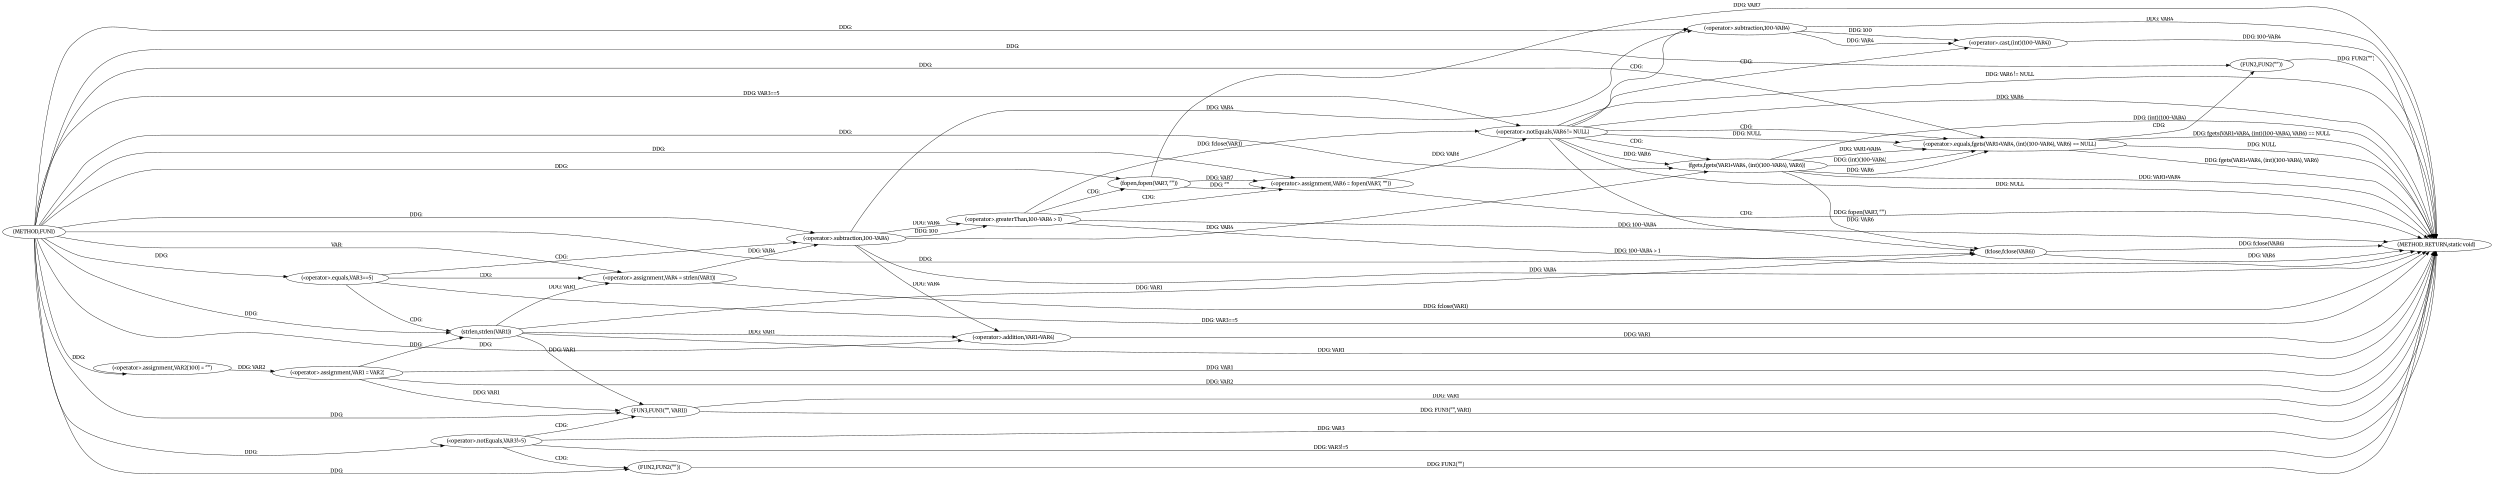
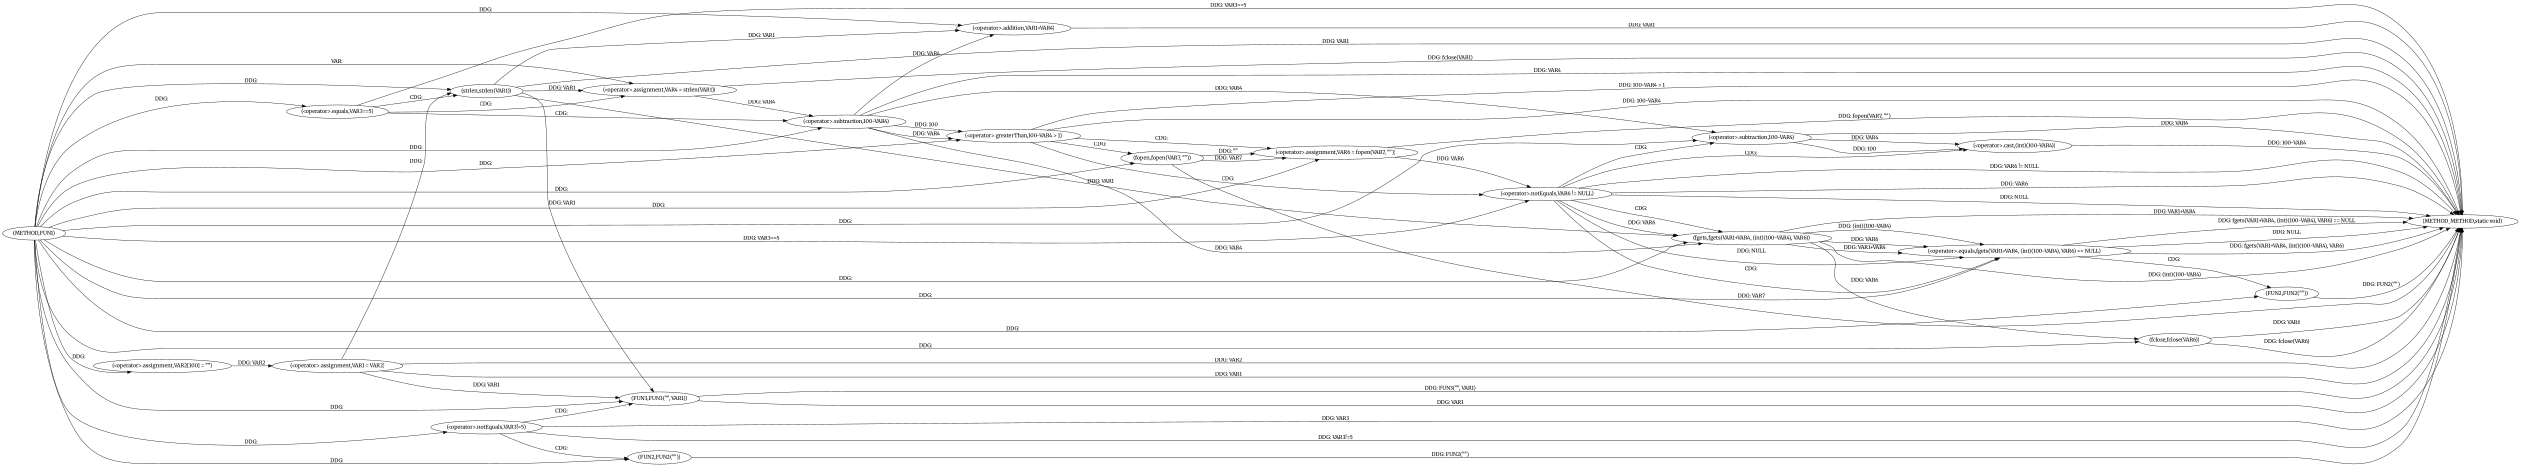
edge "(<operator>.greaterThan,100-VAR4 > 1)" -> "(<operator>.notEquals,VAR6 != NULL)": label "DDG: fclose(VAR1)" -> "CDG: "
edge "(METHOD,FUN1)" -> "(<operator>.greaterThan,100-VAR4 > 1)": added, label "DDG:"
edge "(<operator>.notEquals,VAR6 != NULL)" -> "(fclose,fclose(VAR6))": removed, label "CDG:"
node "(METHOD_RETURN,static void)": label "(METHOD_RETURN,static void)" -> "(METHOD_METHOD,static void)"
edge "(strlen,strlen(VAR1))" -> "(fclose,fclose(VAR6))": now "(strlen,strlen(VAR1))" -> "(fgets,fgets(VAR1+VAR4, (int)(100-VAR4), VAR6))"
